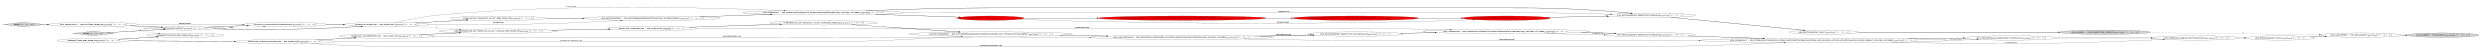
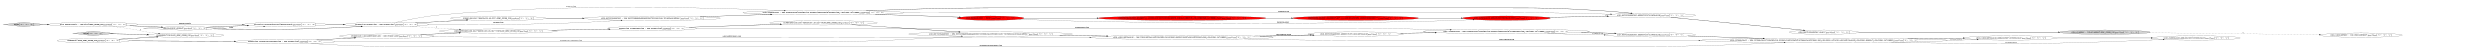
edge "setup['0', '0', '1']" -> "specStoreDir.exists()@@@4@@@['1', '1', '0']": now "setup['0', '0', '1']" -> "cleanUpDir(TOPOLOGY_SPEC_STORE_DIR)@@@3@@@['0', '0', '1']"
node "this.flowSpec = initFlowSpec()@@@20@@@['0', '0', '1']": removed
node "this.serviceLauncher.start()@@@18@@@['0', '0', '1']": removed
